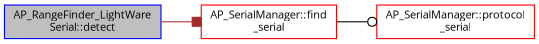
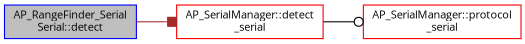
node "AP_RangeFinder_LightWare Serial::detect": label "AP_RangeFinder_LightWare Serial::detect" -> "AP_RangeFinder_Serial Serial::detect"
node "AP_SerialManager::find _serial": label "AP_SerialManager::find _serial" -> "AP_SerialManager::detect _serial"
